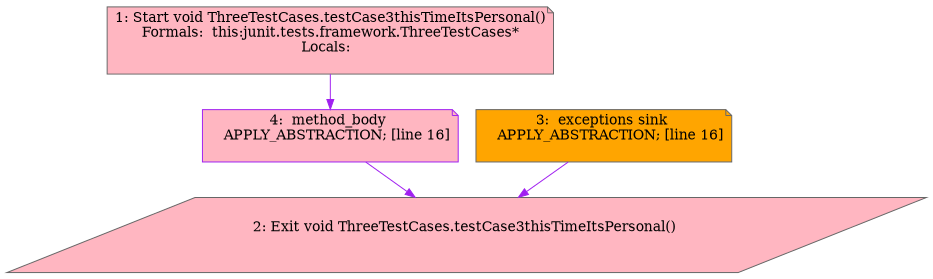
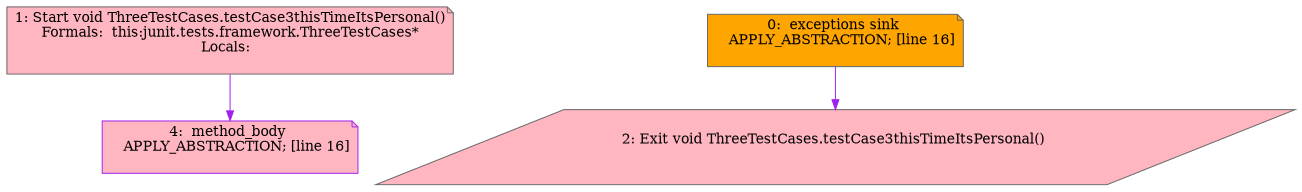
node "3:  exceptions sink APPLY_ABSTRACTION; [line 16]": label "3:  exceptions sink APPLY_ABSTRACTION; [line 16]" -> "0:  exceptions sink APPLY_ABSTRACTION; [line 16]"
edge "4:  method_body APPLY_ABSTRACTION; [line 16]" -> "2: Exit void ThreeTestCases.testCase3thisTimeItsPersonal()": removed
